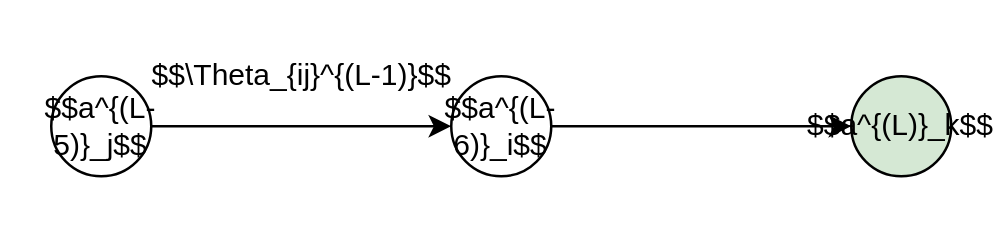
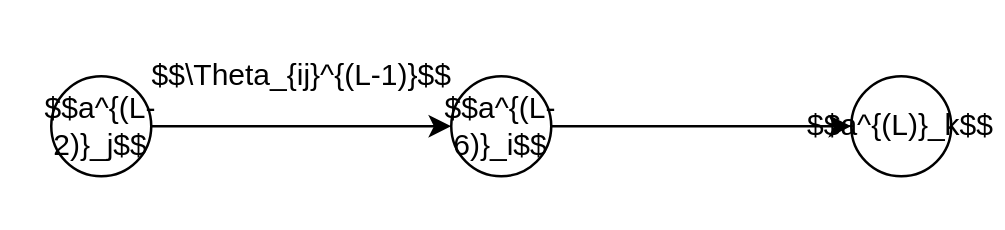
node "$$a^{(L-5)}_j$$": label "$$a^{(L-5)}_j$$" -> "$$a^{(L-2)}_j$$"
node "$$a^{(L)}_k$$": fillcolor #d5e8d4 -> #ffffff
